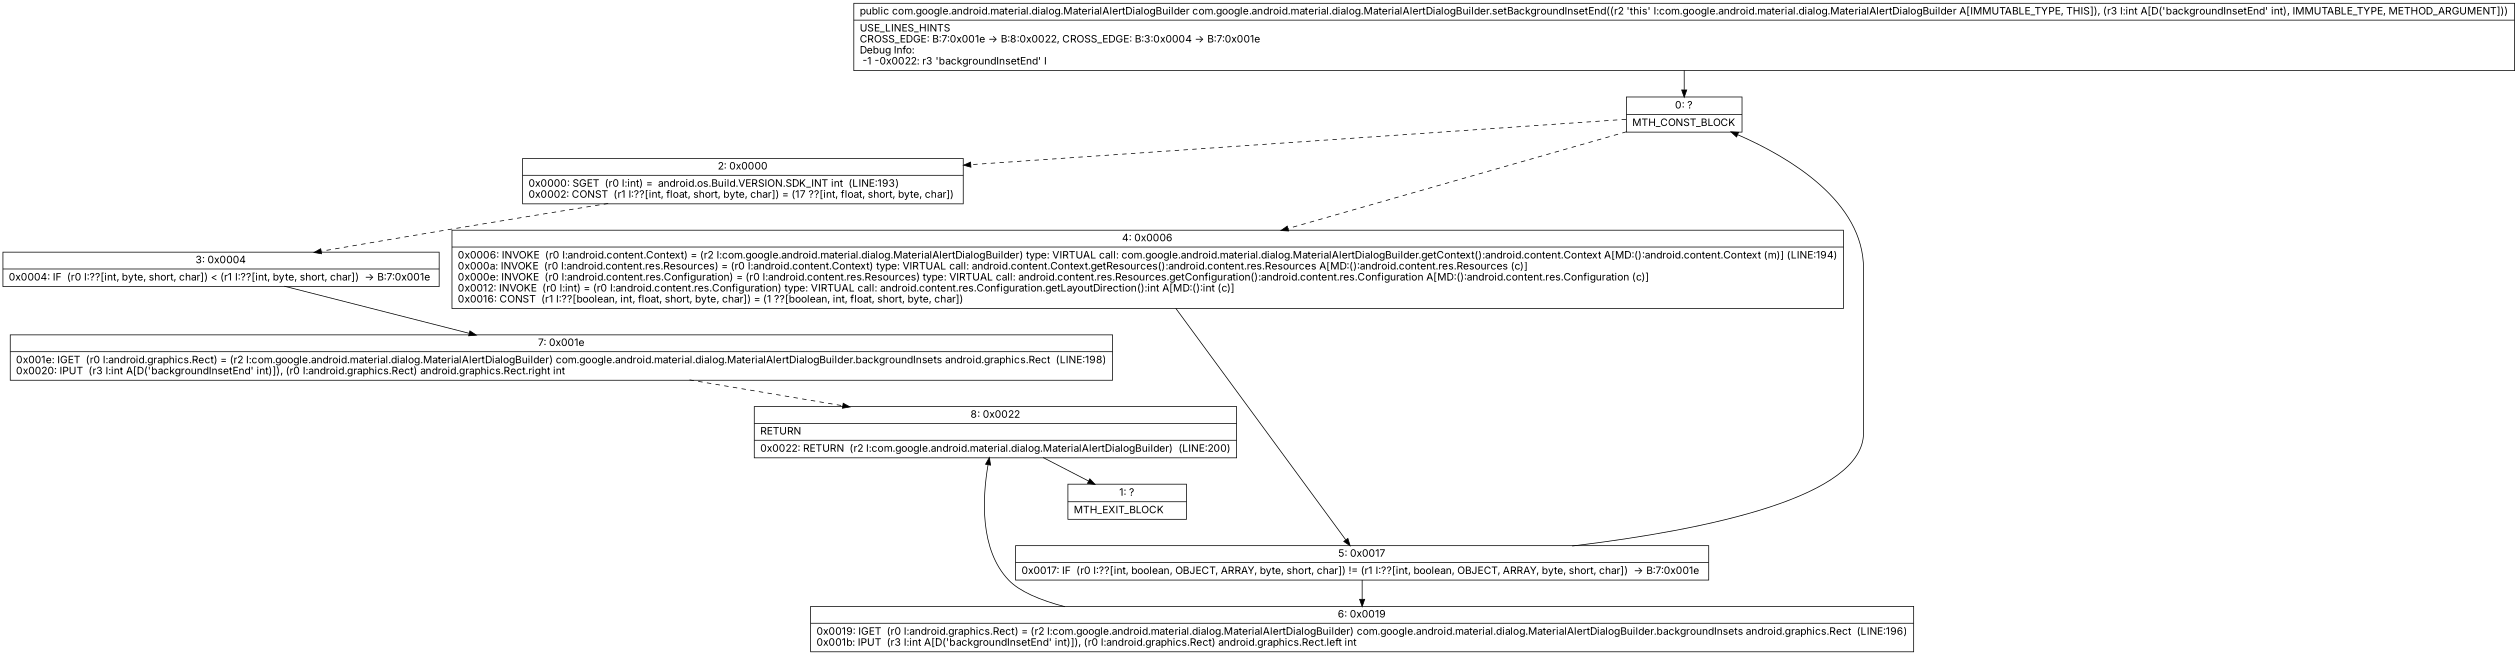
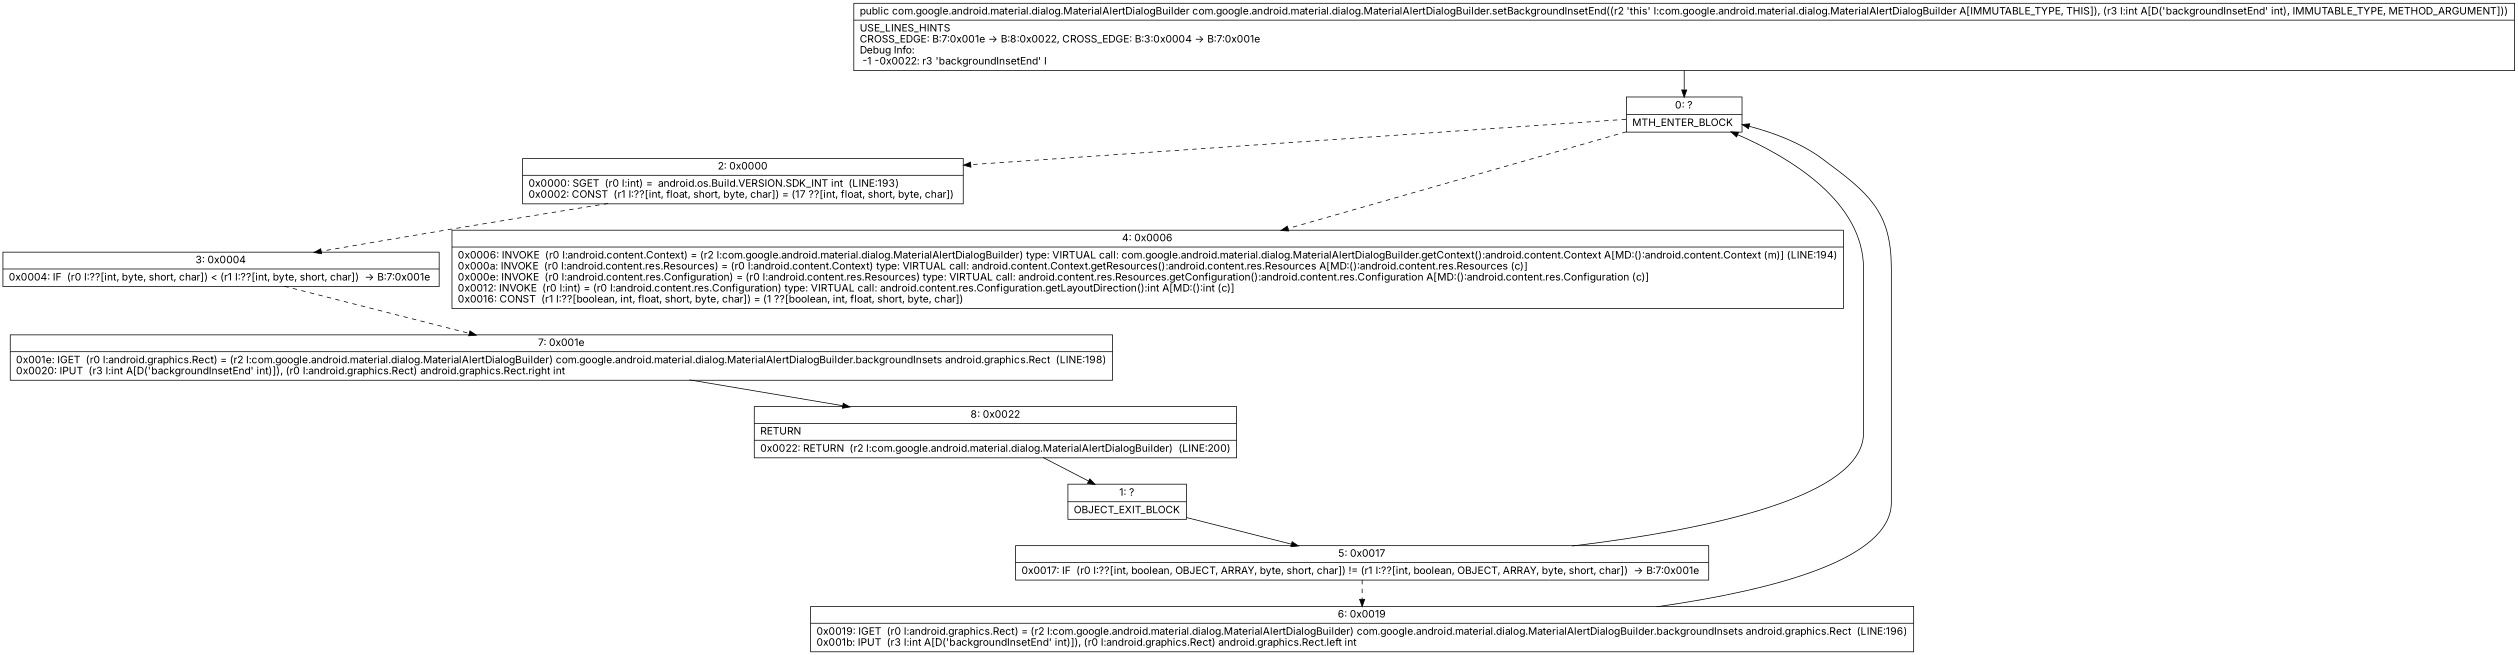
node "0: ?": text "MTH_CONST_BLOCK" -> "MTH_ENTER_BLOCK"
edge "3: 0x0004" -> "7: 0x001e": style solid -> dashed
edge "7: 0x001e" -> "8: 0x0022": style dashed -> solid
edge "4: 0x0006" -> "5: 0x0017": now "1: ?" -> "5: 0x0017"
node "1: ?": text "MTH_EXIT_BLOCK" -> "OBJECT_EXIT_BLOCK"
edge "6: 0x0019" -> "8: 0x0022": now "6: 0x0019" -> "0: ?"
edge "5: 0x0017" -> "6: 0x0019": style solid -> dashed
